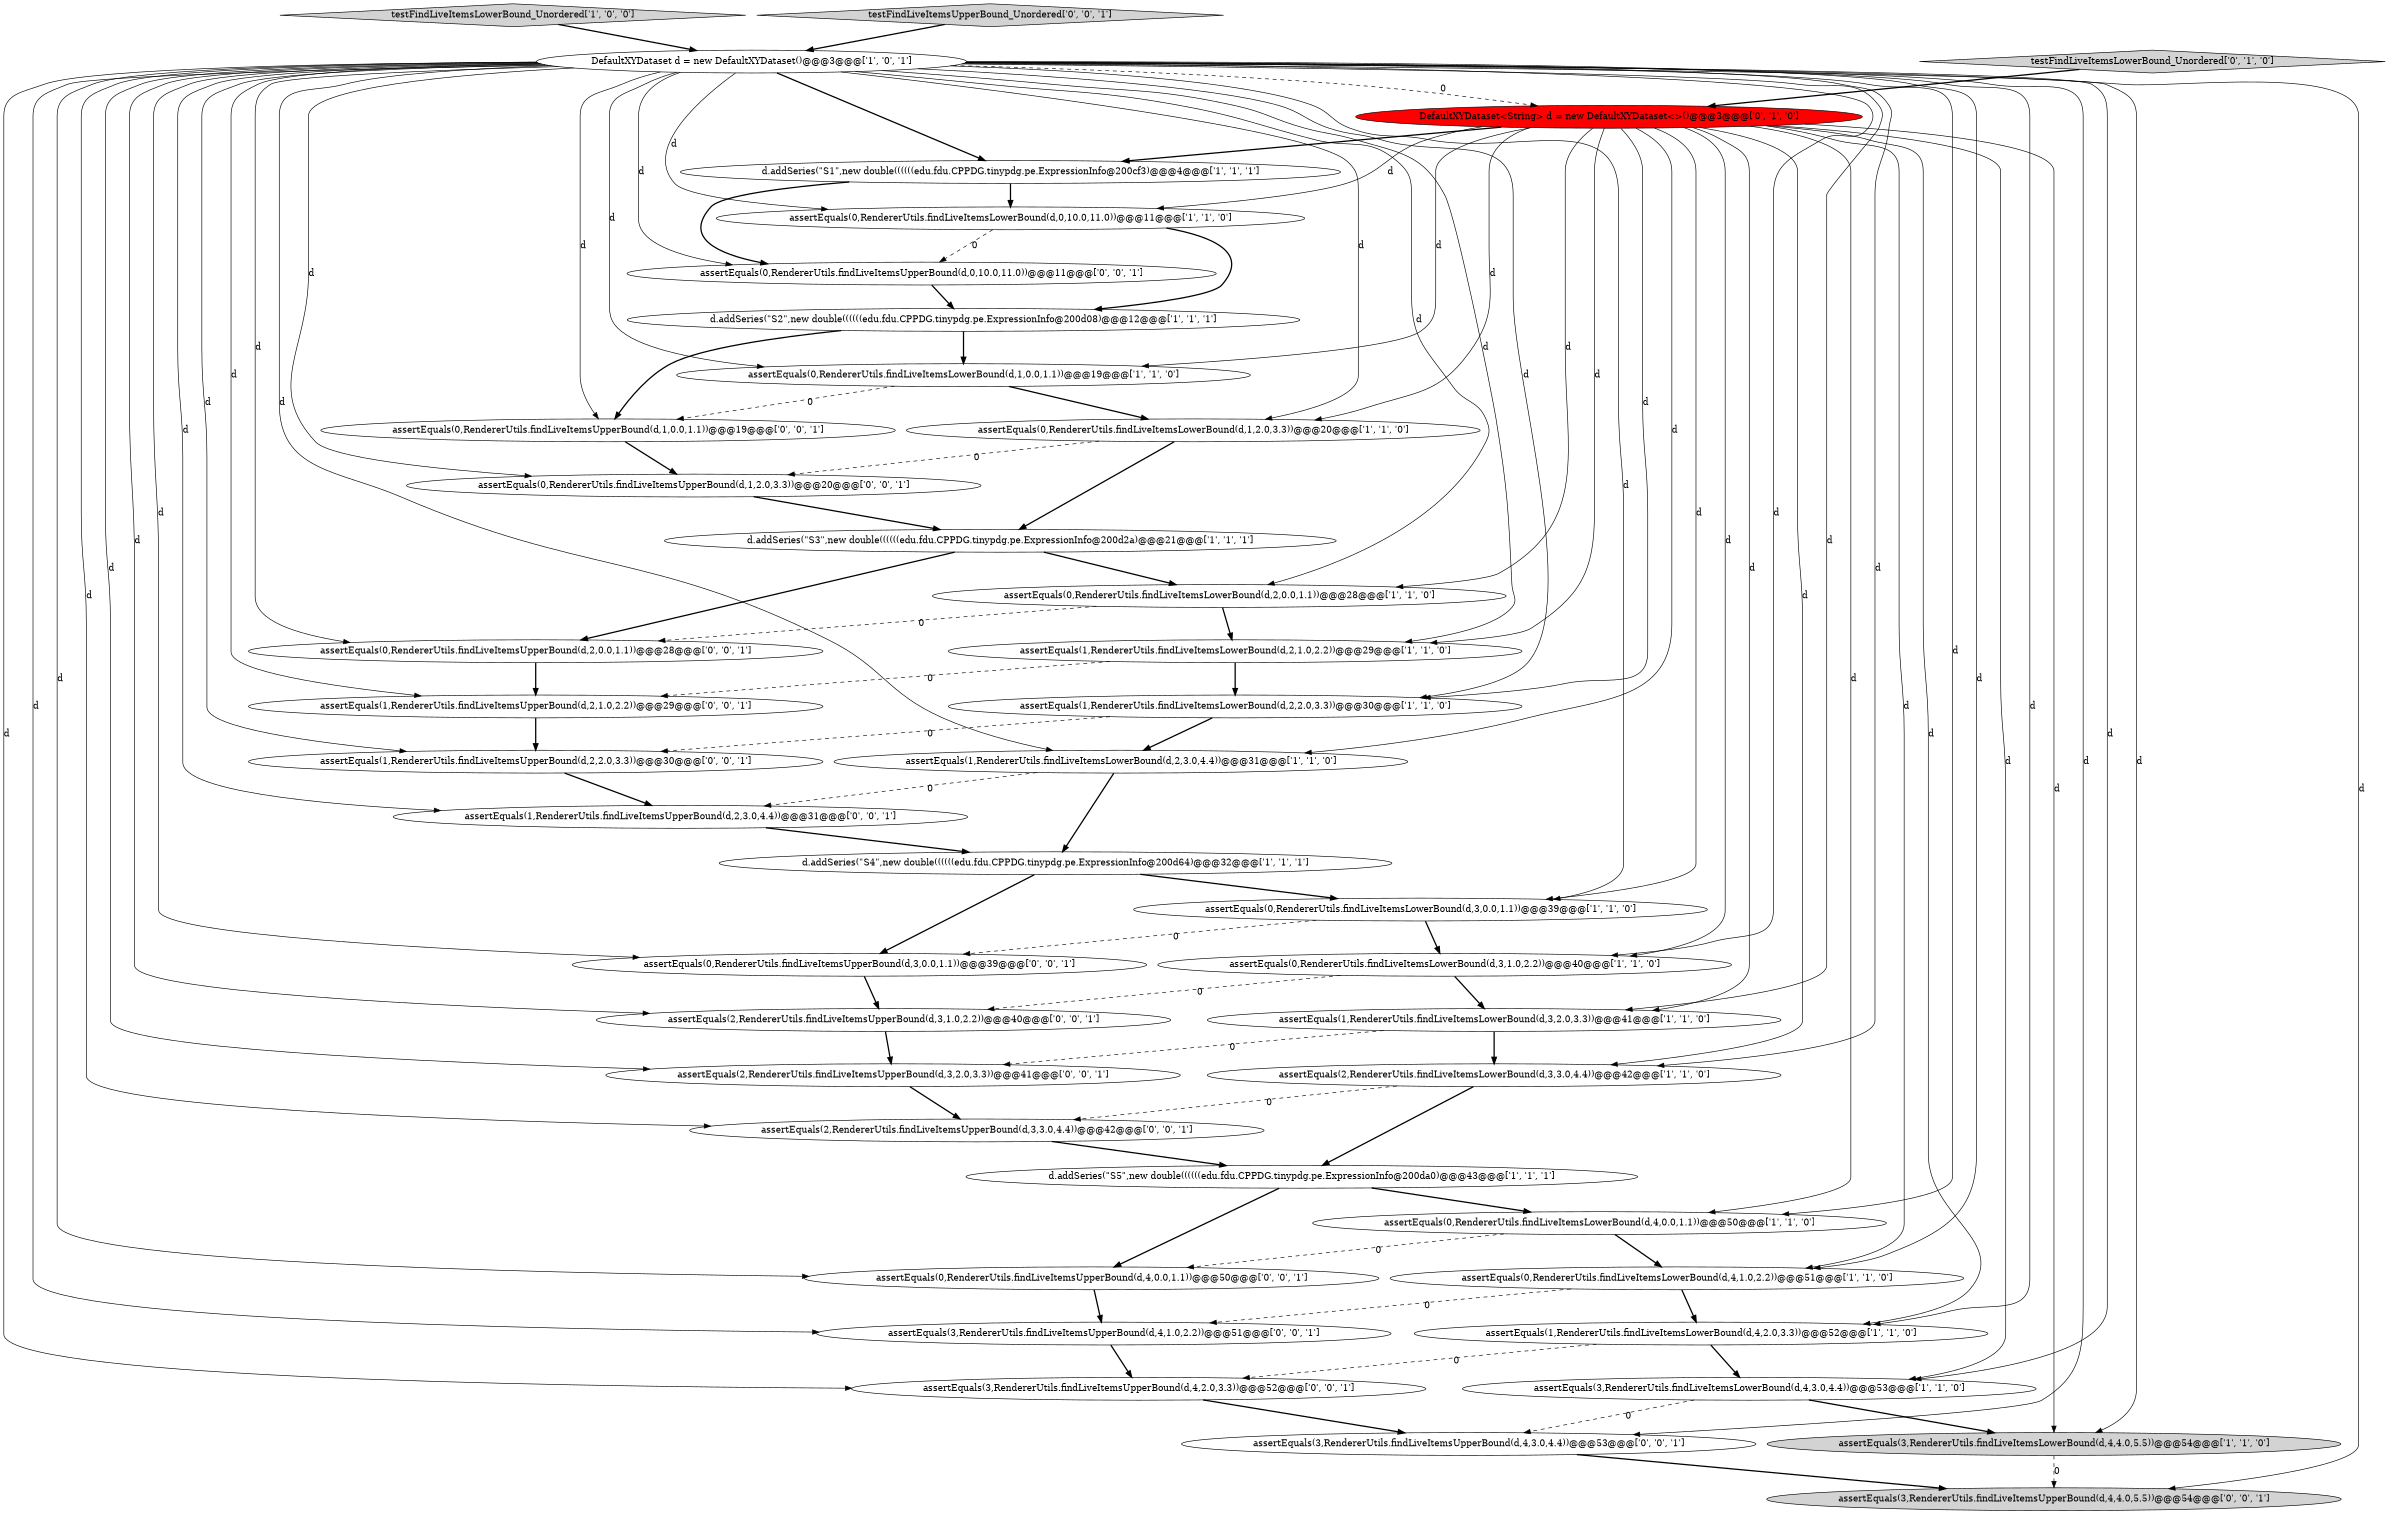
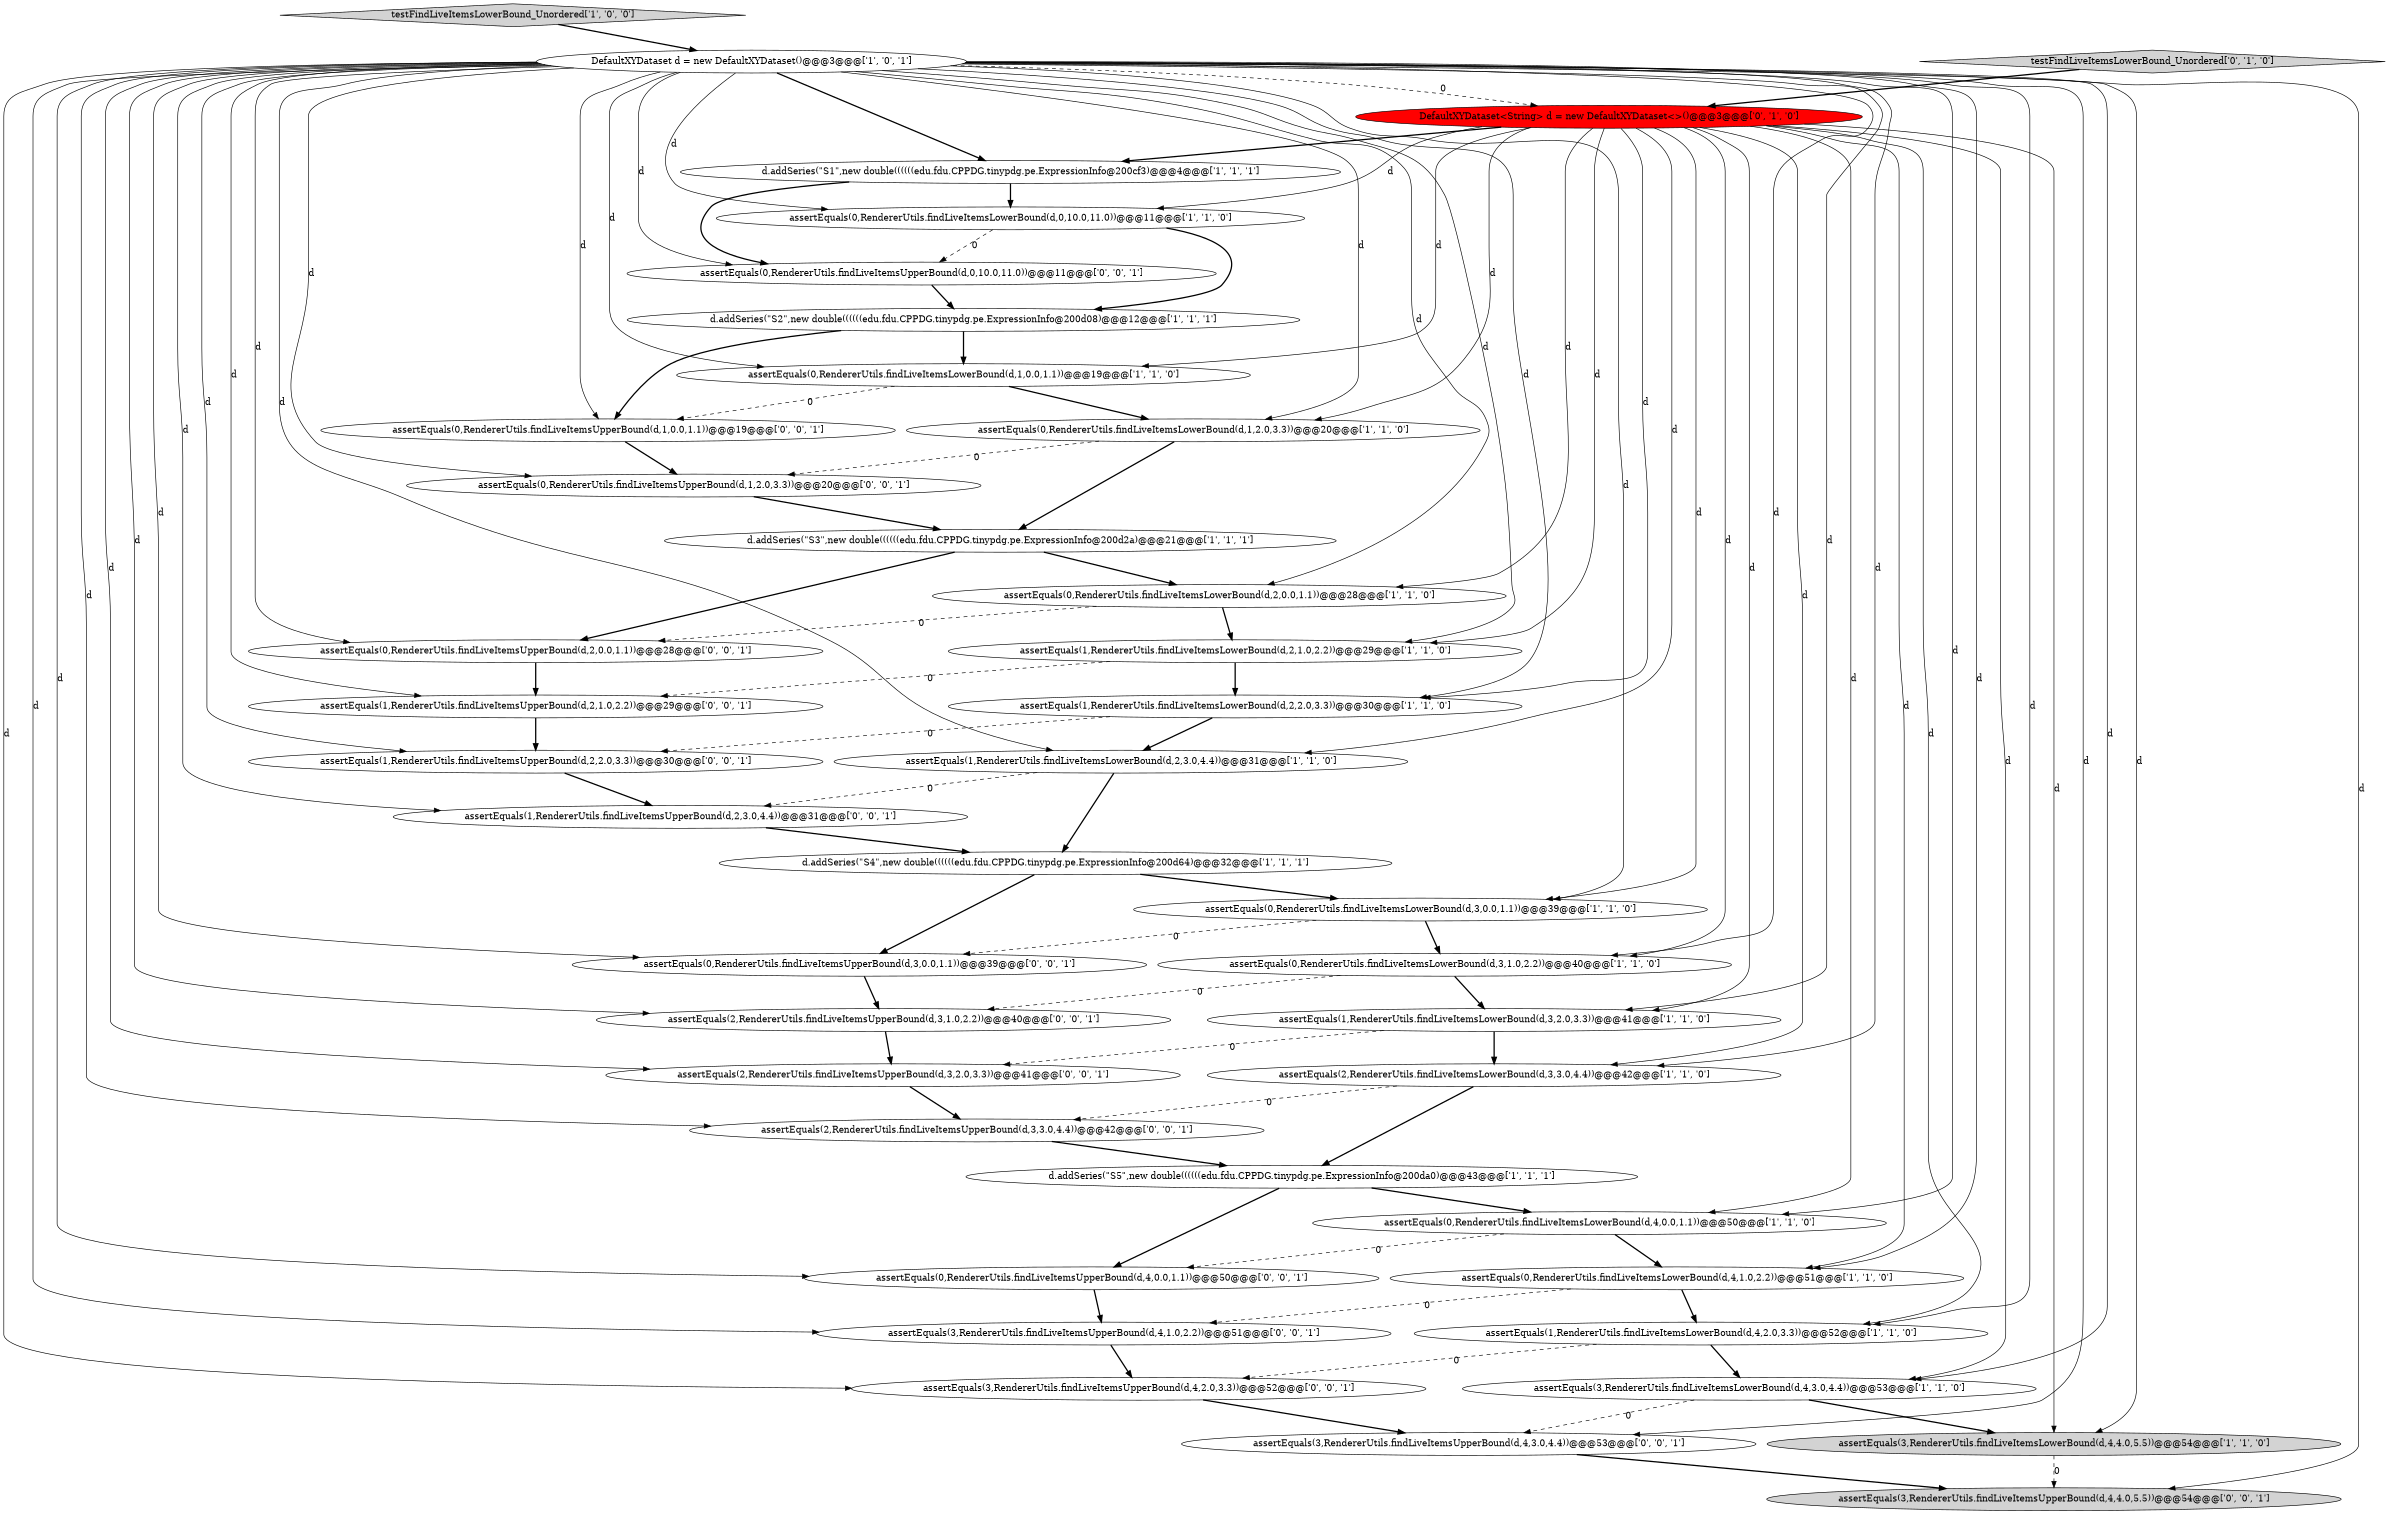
node "testFindLiveItemsUpperBound_Unordered['0', '0', '1']": removed
